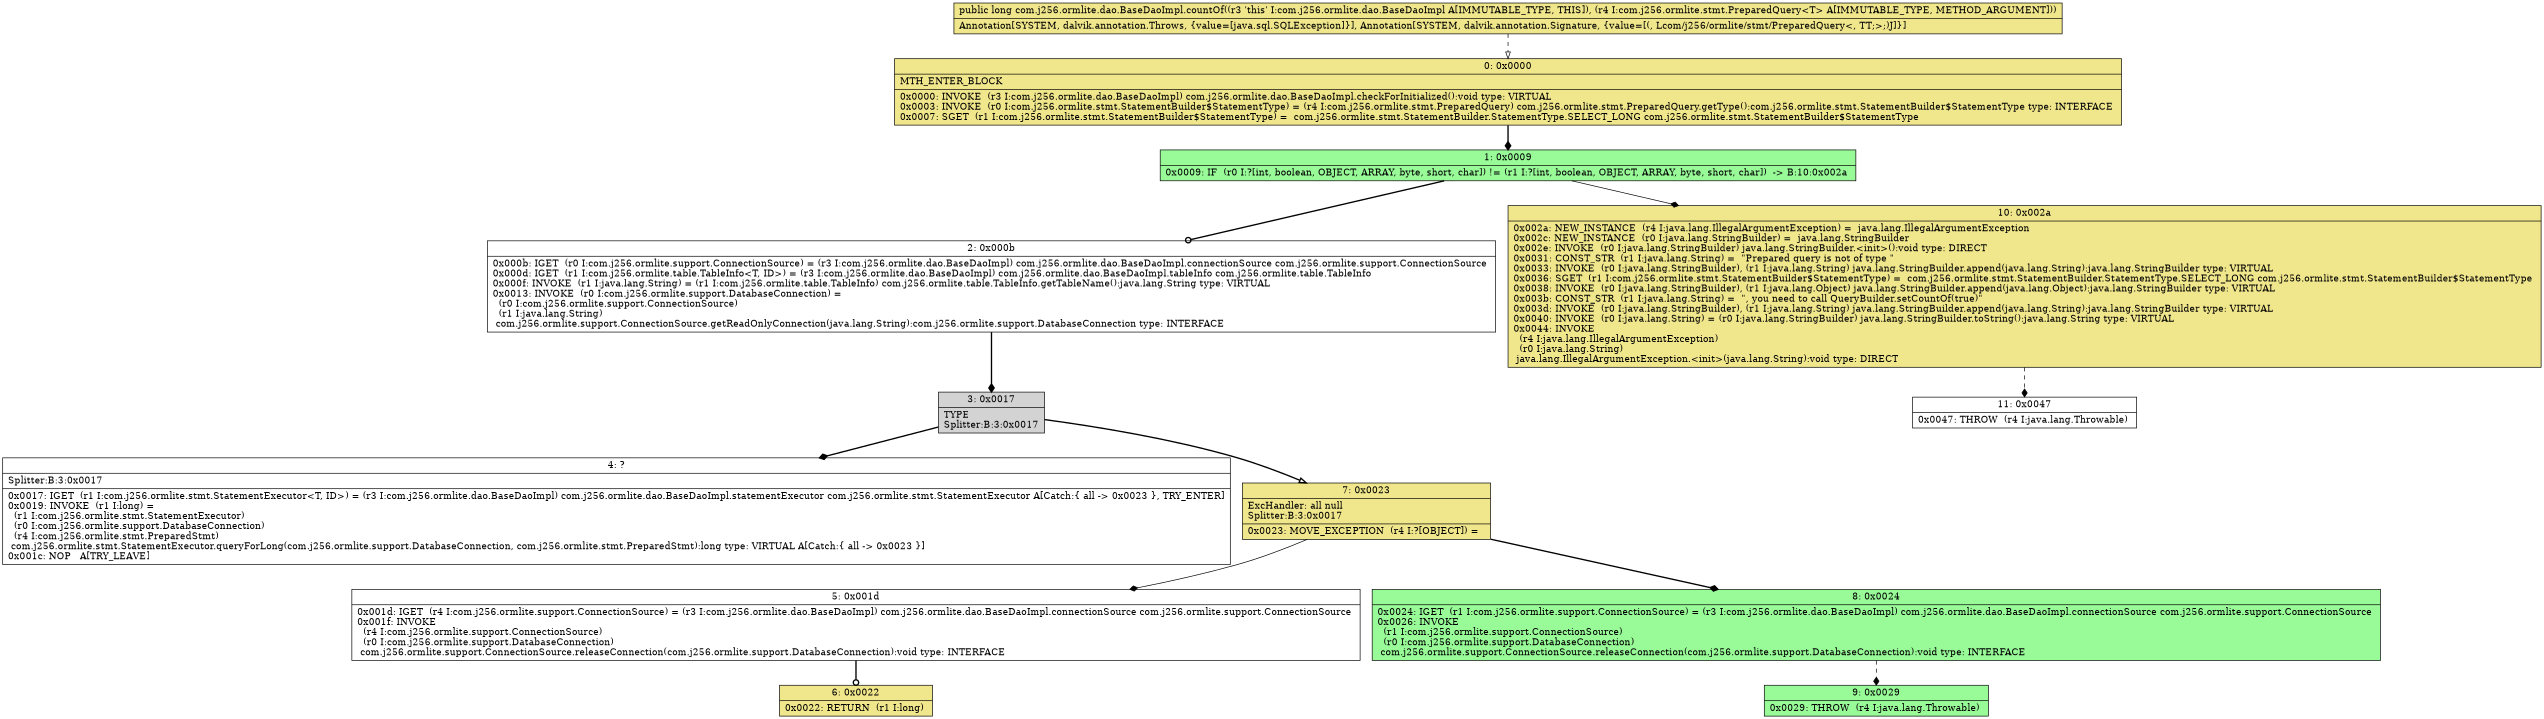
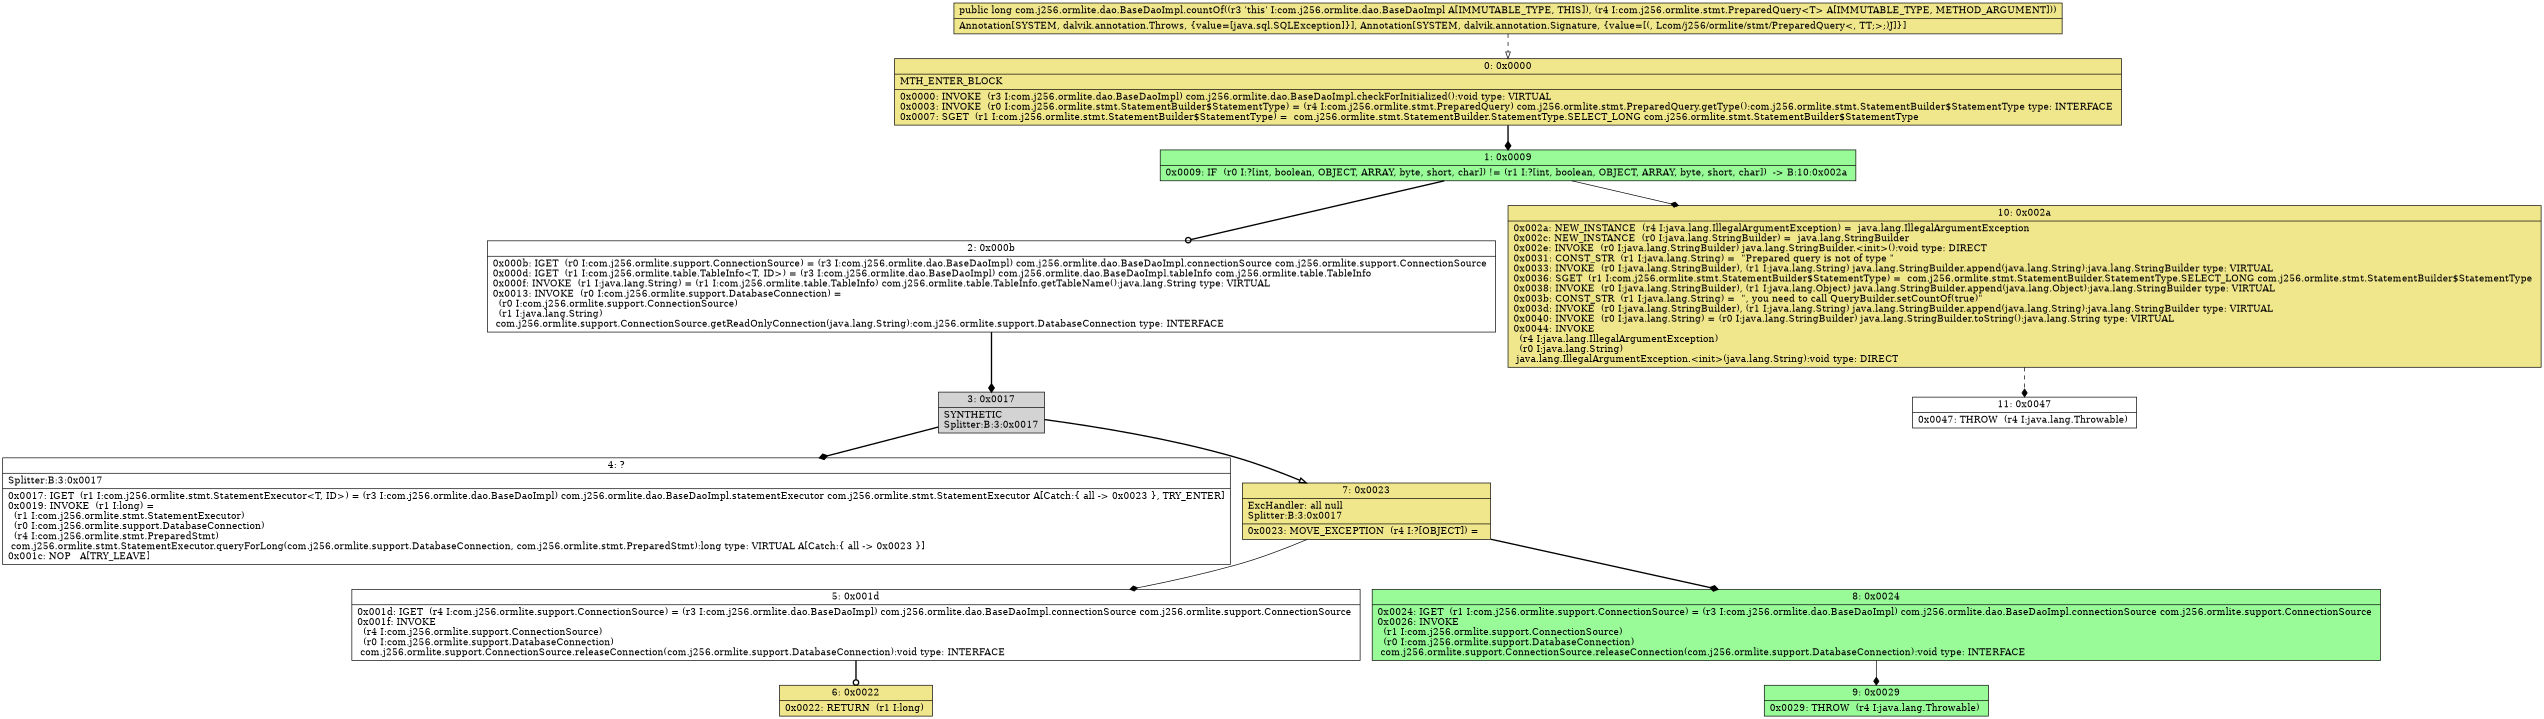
node "3: 0x0017": text "TYPE" -> "SYNTHETIC"
edge "8: 0x0024" -> "9: 0x0029": style dashed -> solid
